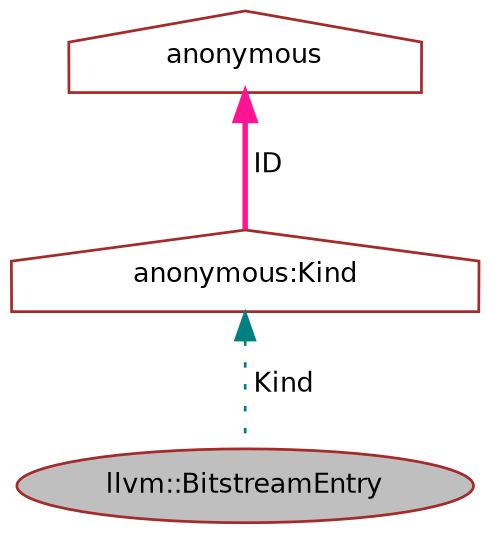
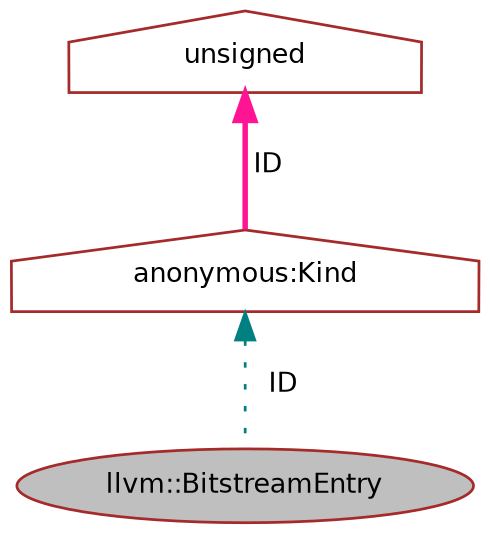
node "anonymous": label "anonymous" -> "unsigned"
edge "llvm::BitstreamEntry" -> "anonymous:Kind": label " Kind" -> " ID"
